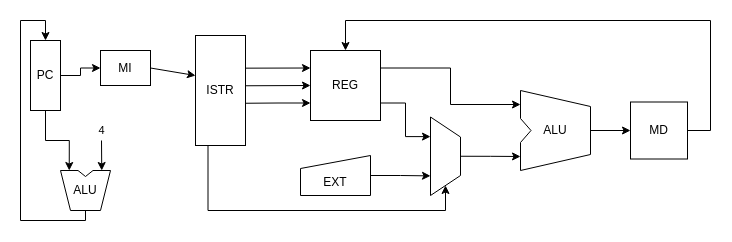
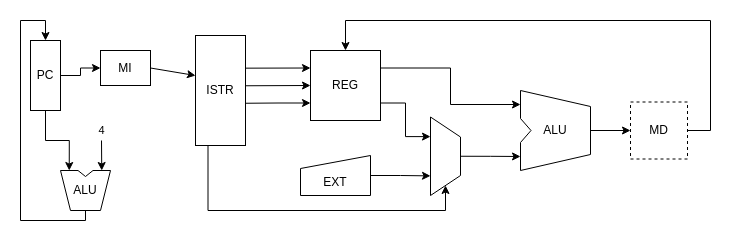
node "MD": style solid -> dashed
